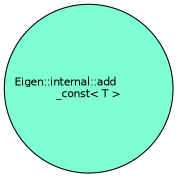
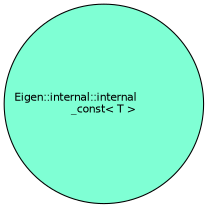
node "Eigen::internal::add _const< T >": label "Eigen::internal::add _const< T >" -> "Eigen::internal::internal _const< T >"
